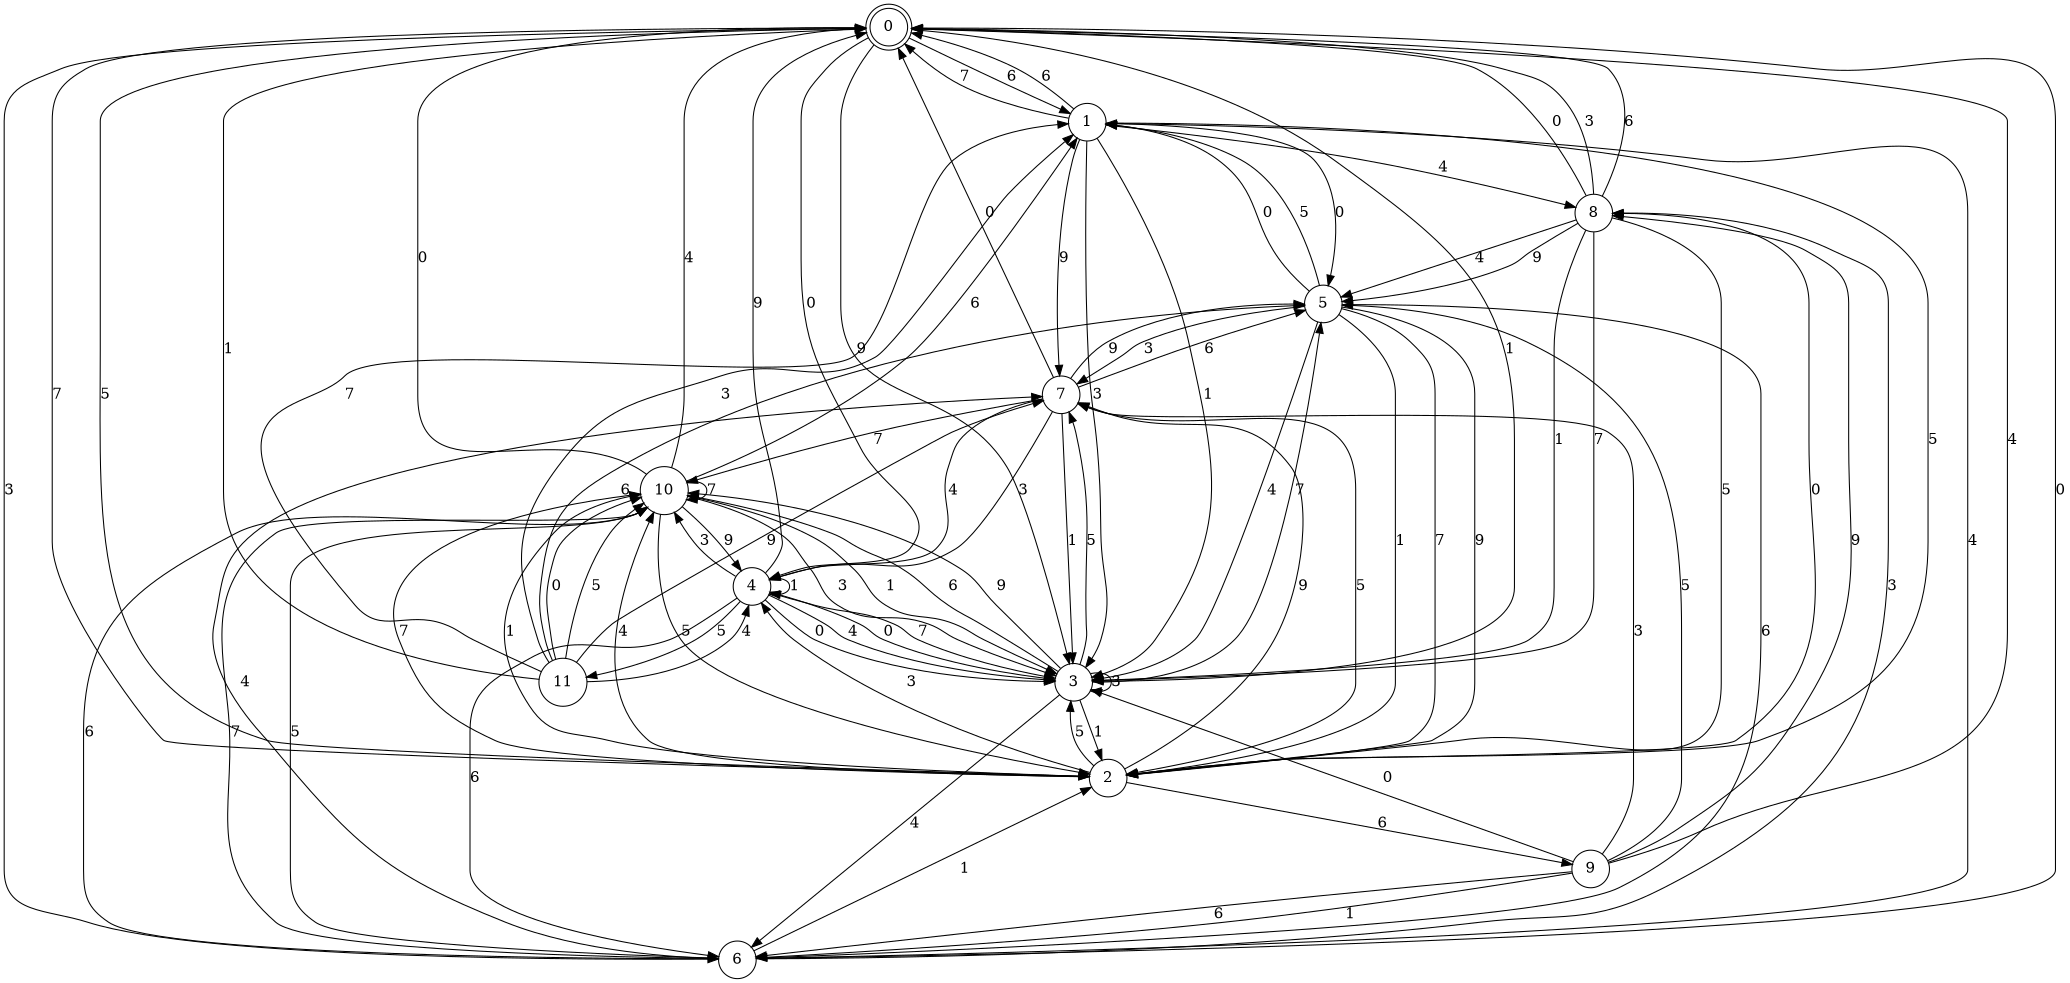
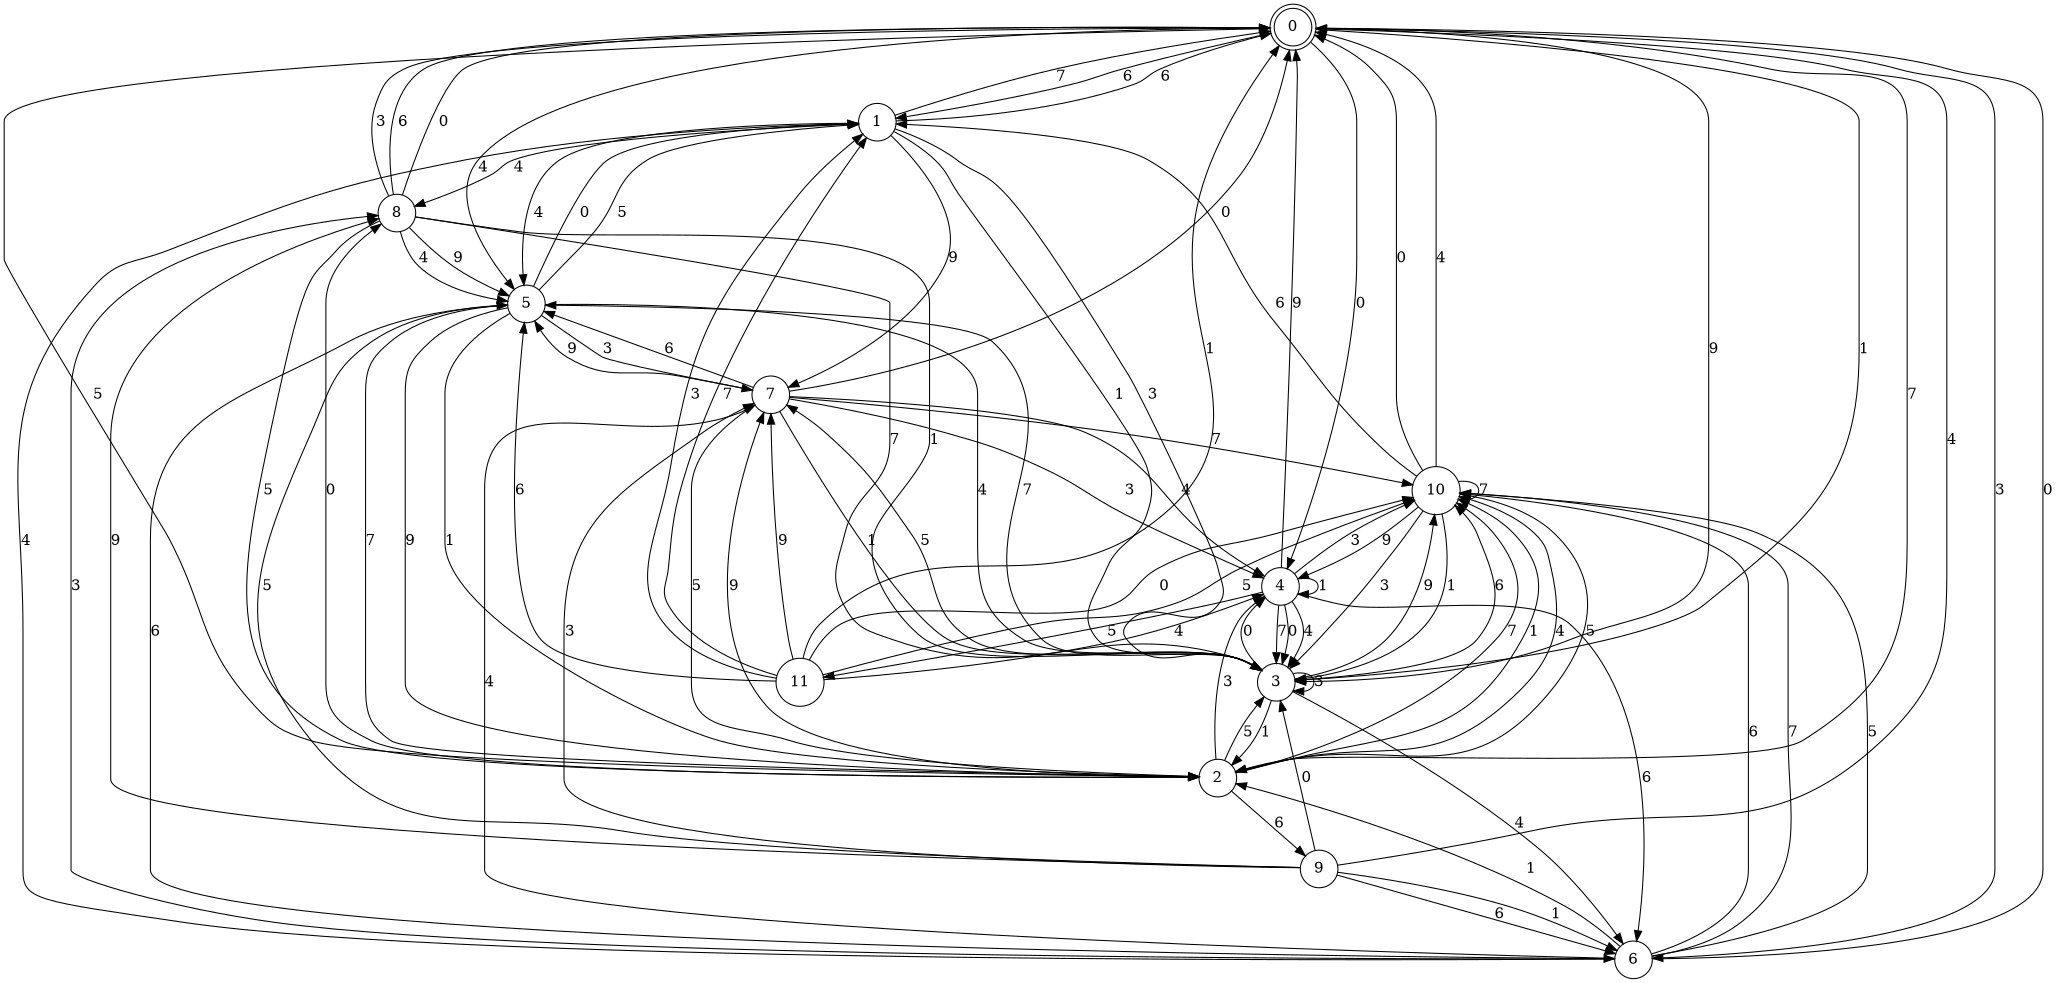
edge "0" -> "5": added, label "4"
edge "1" -> "5": label "0" -> "4"
edge "1" -> "2": removed, label "5"
